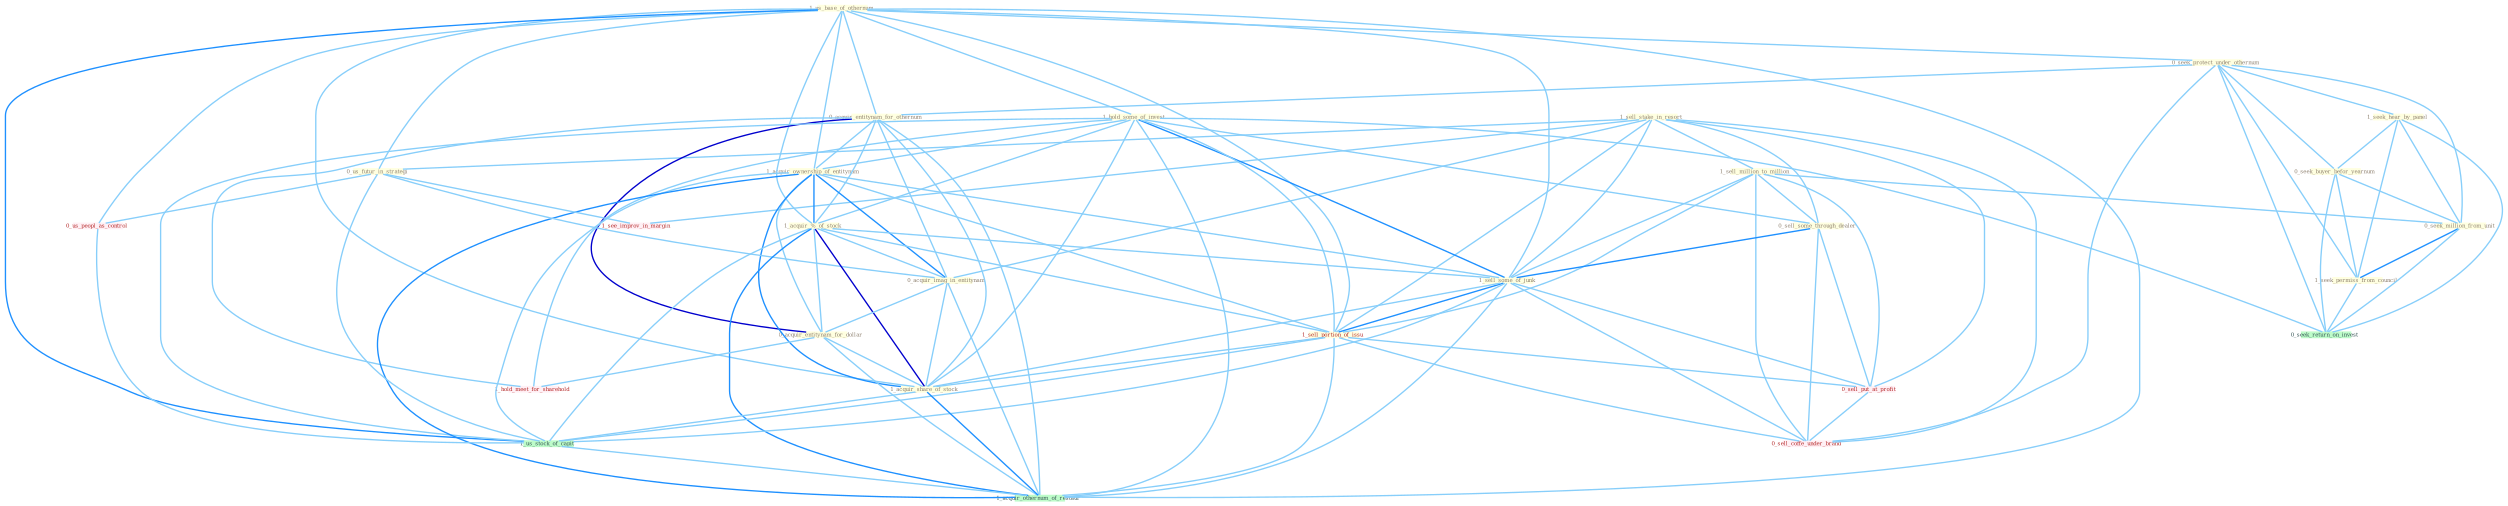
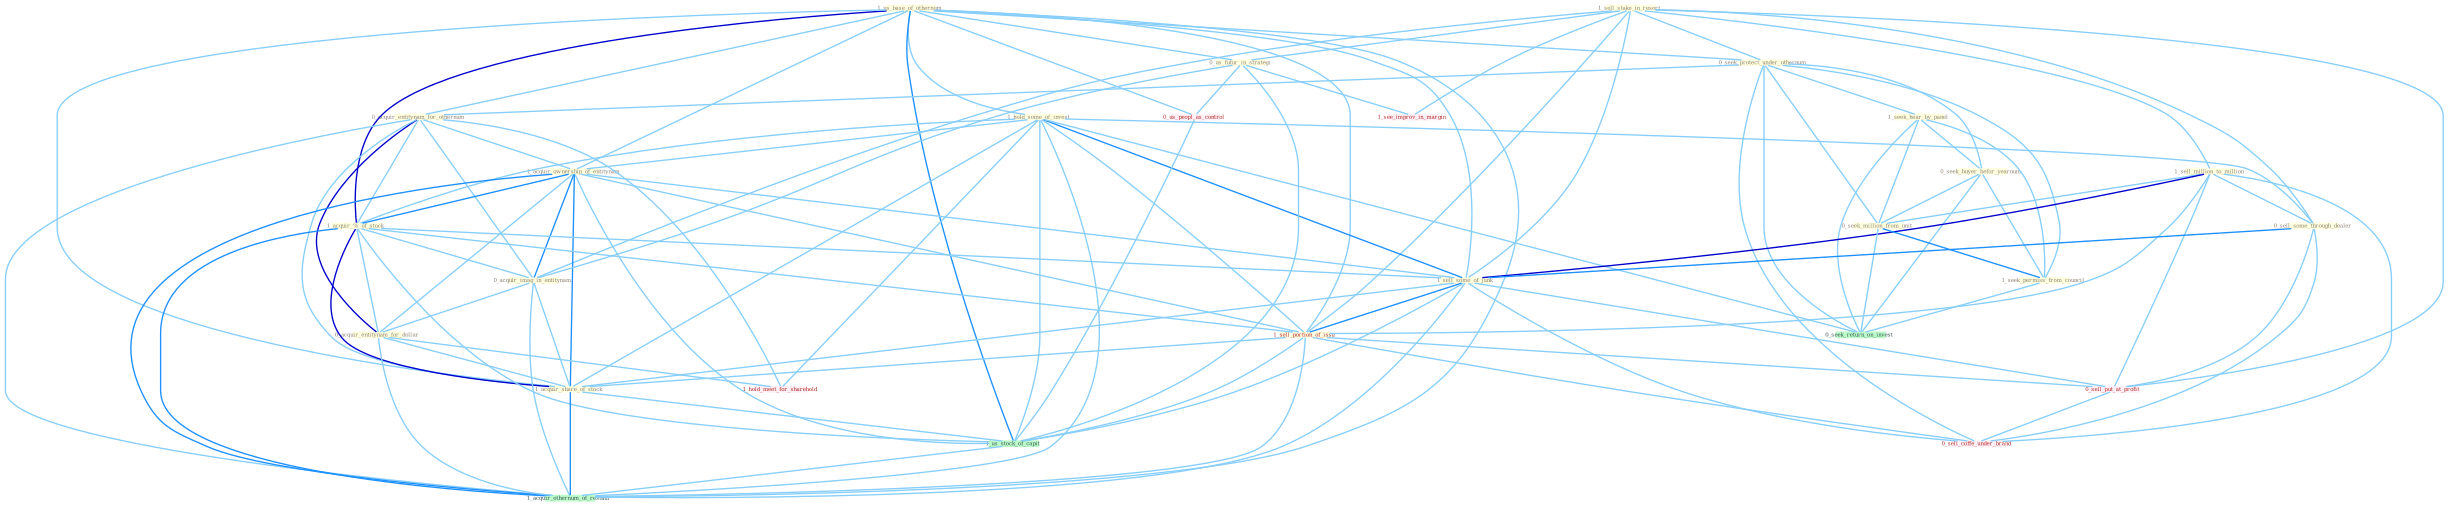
edge "1_us_base_of_othernum" -- "1_acquir_%_of_stock": color #87cefa -> #0000cd
edge "1_sell_stake_in_resort" -- "0_sell_coffe_under_brand": now "1_sell_stake_in_resort" -- "0_seek_protect_under_othernum"
edge "1_sell_million_to_million" -- "1_sell_some_of_junk": color #87cefa -> #0000cd
